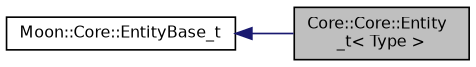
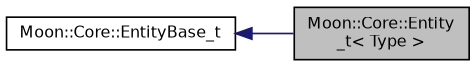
node "Core::Core::Entity _t< Type >": label "Core::Core::Entity _t< Type >" -> "Moon::Core::Entity _t< Type >"
